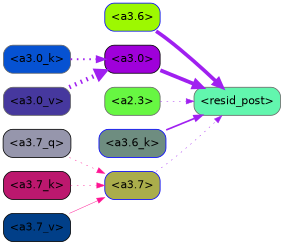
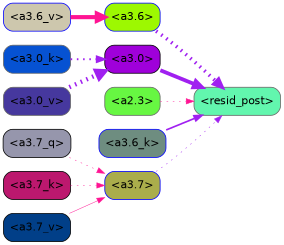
node "<a3.6_v>": added
edge "<a3.6>" -> "<resid_post>": style bold -> dotted
edge "<a2.3>" -> "<resid_post>": color purple -> deeppink
